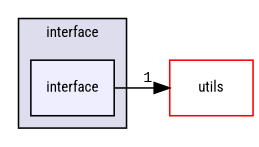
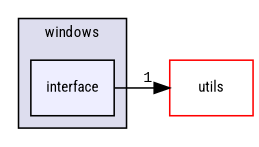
cluster "interface": label "interface" -> "windows"
